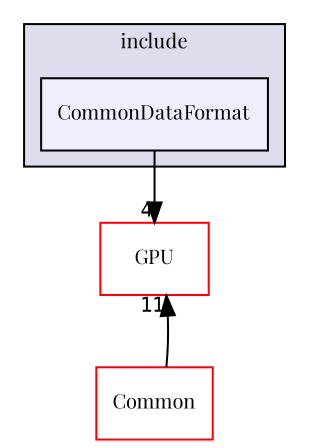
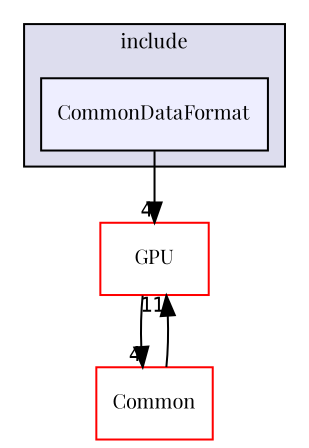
edge "GPU" -> "Common": added
